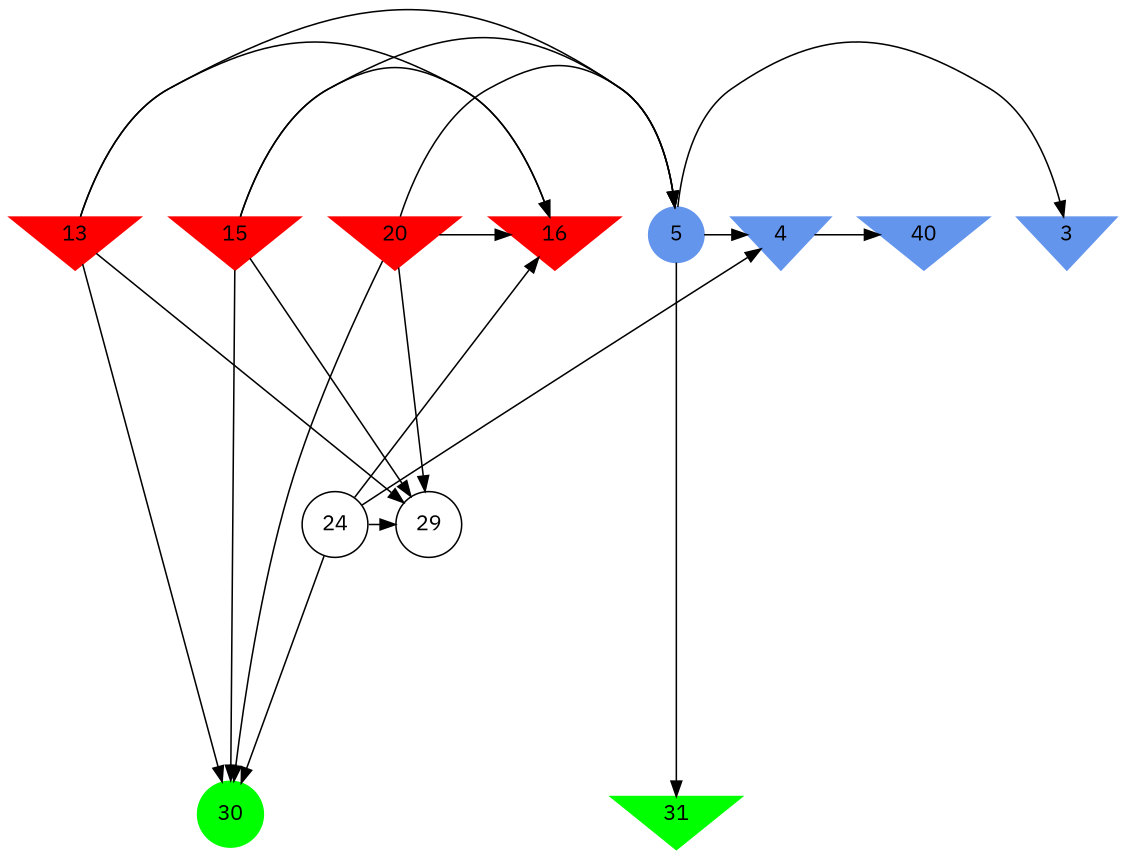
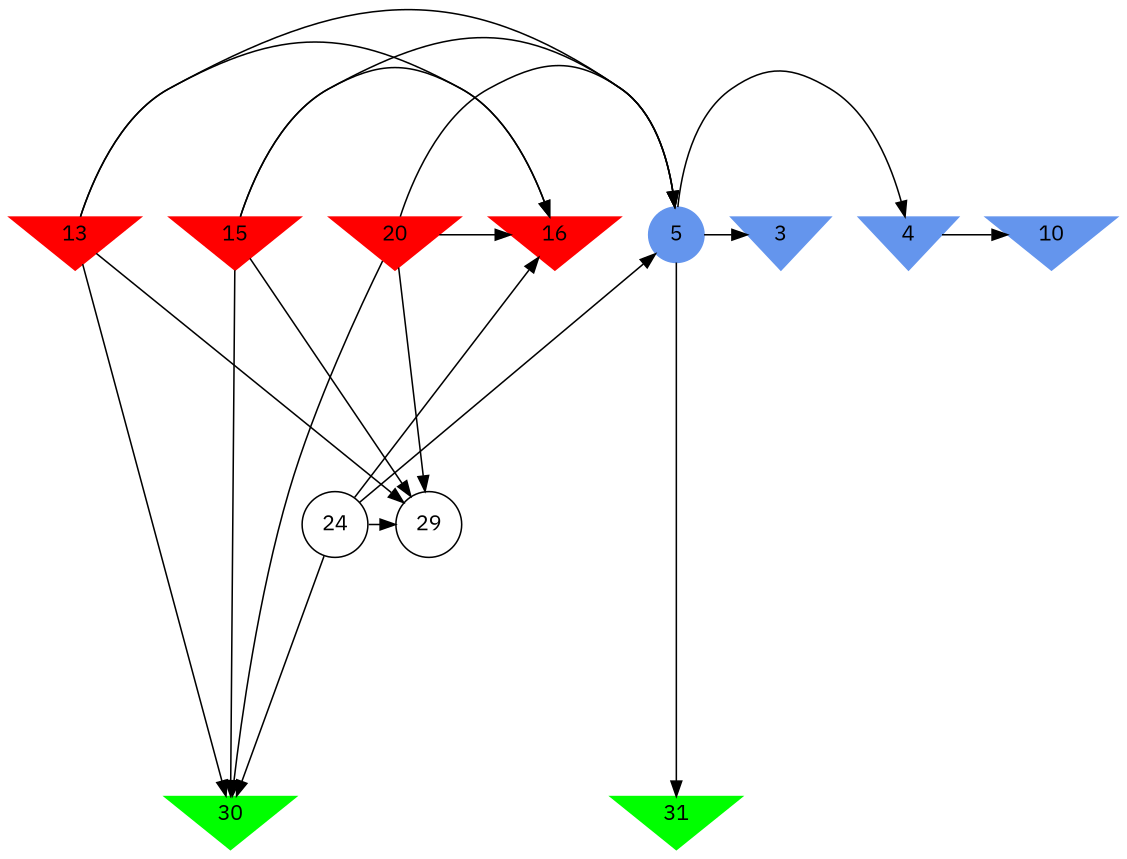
node "40": label "40" -> "10"
edge "24" -> "4": now "24" -> "5"
node "30": shape circle -> invtriangle
